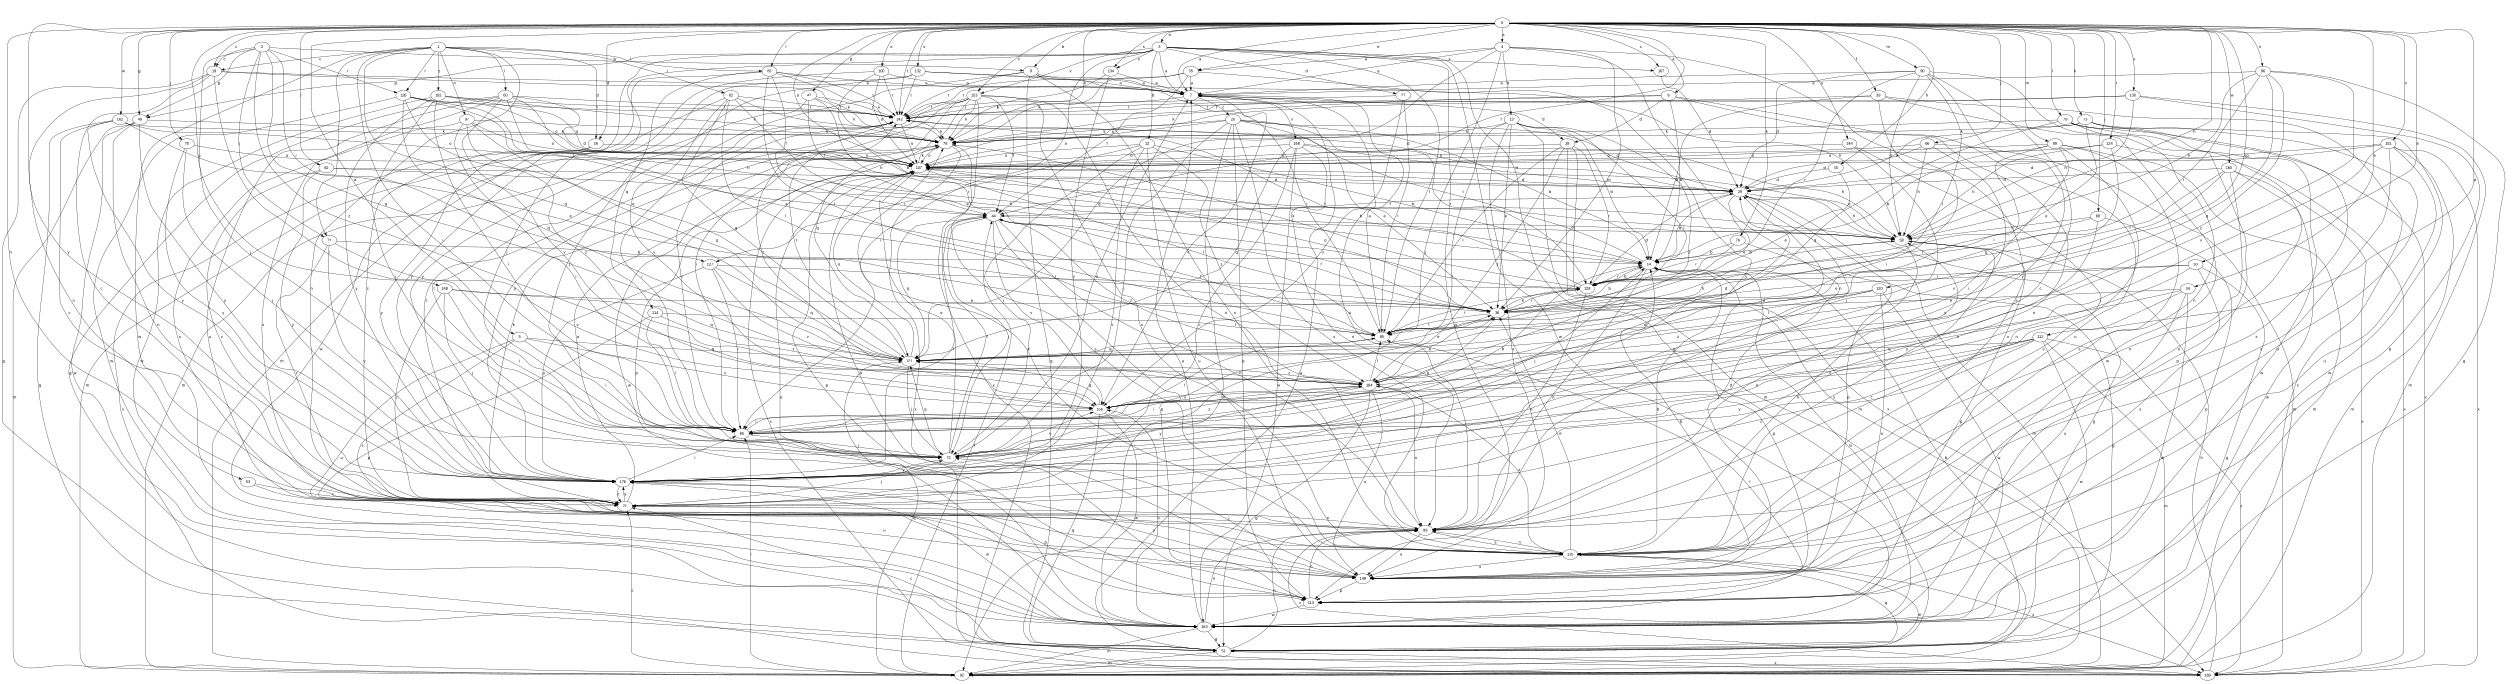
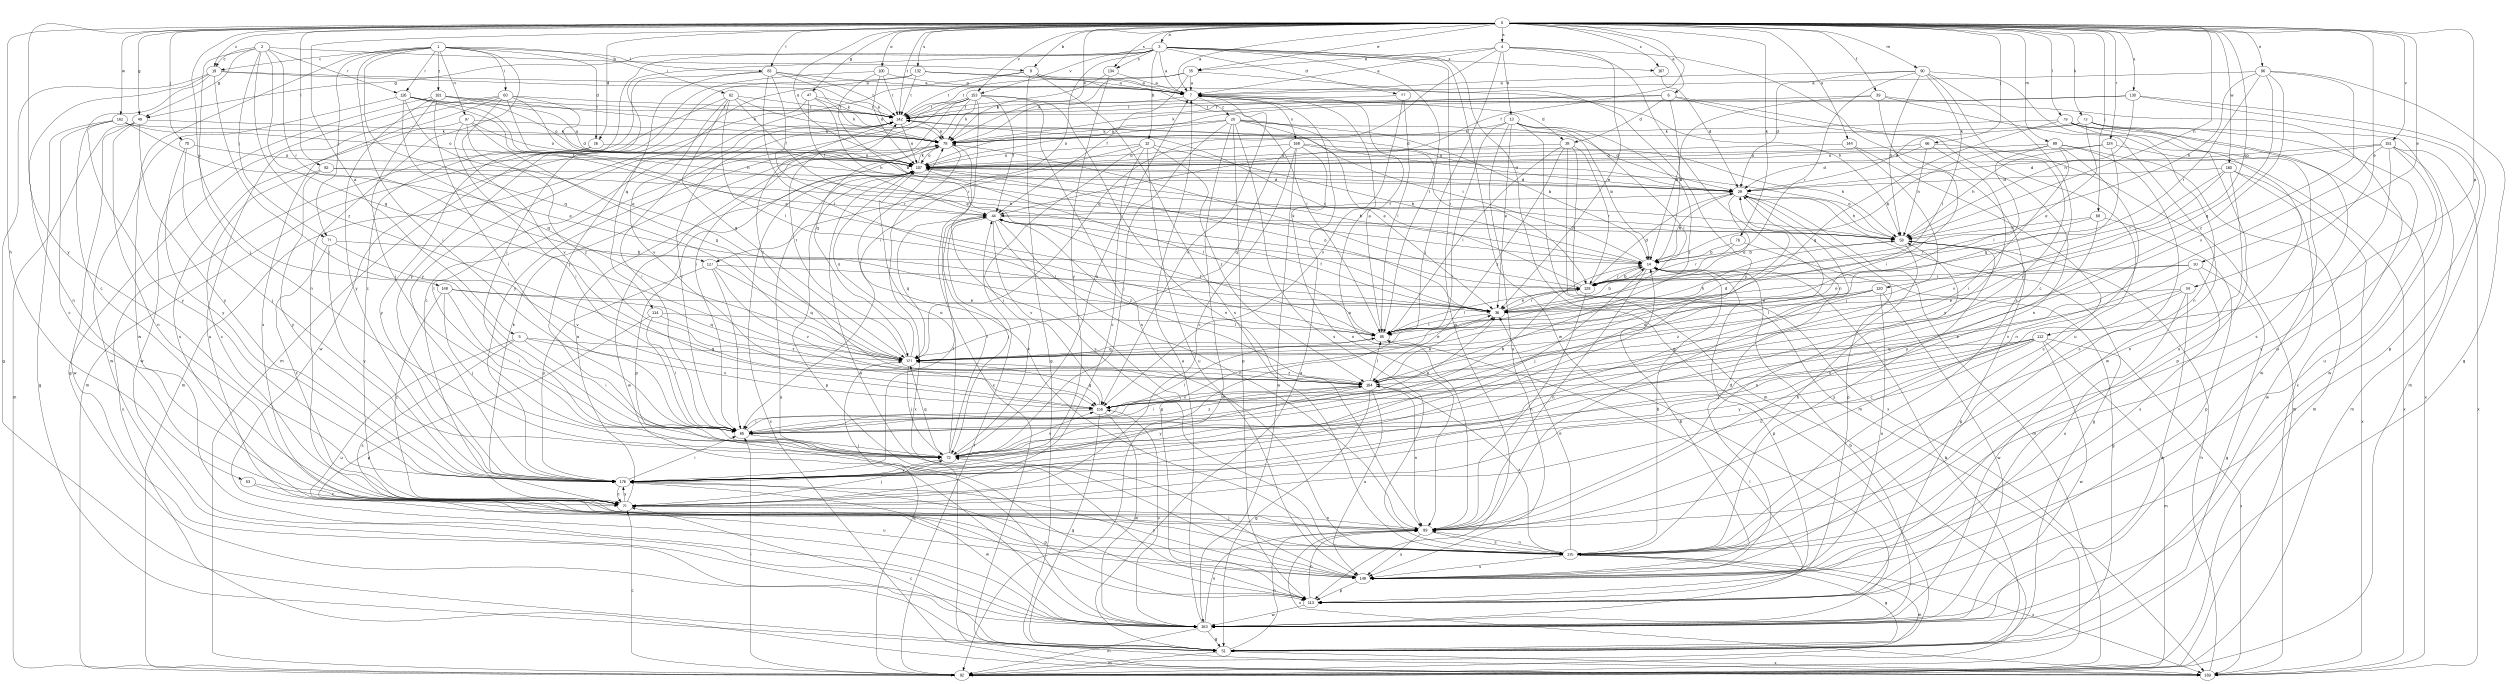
node "55": removed
edge "4" -> "36": label "m" -> "e"
